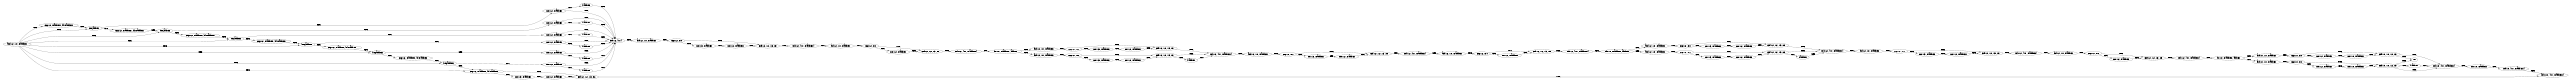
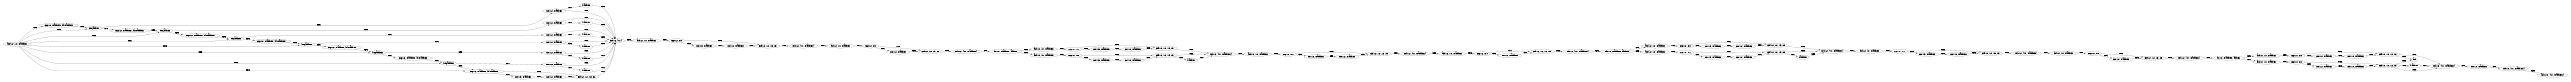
node "ret": label "ret" -> "and"
edge "csel w2 , w2 , w3 , eq" -> "strb wzr , [ x1 , # address ]": now "csel w2 , w2 , w3 , eq" -> "strb w2 , [ x1 ]"
